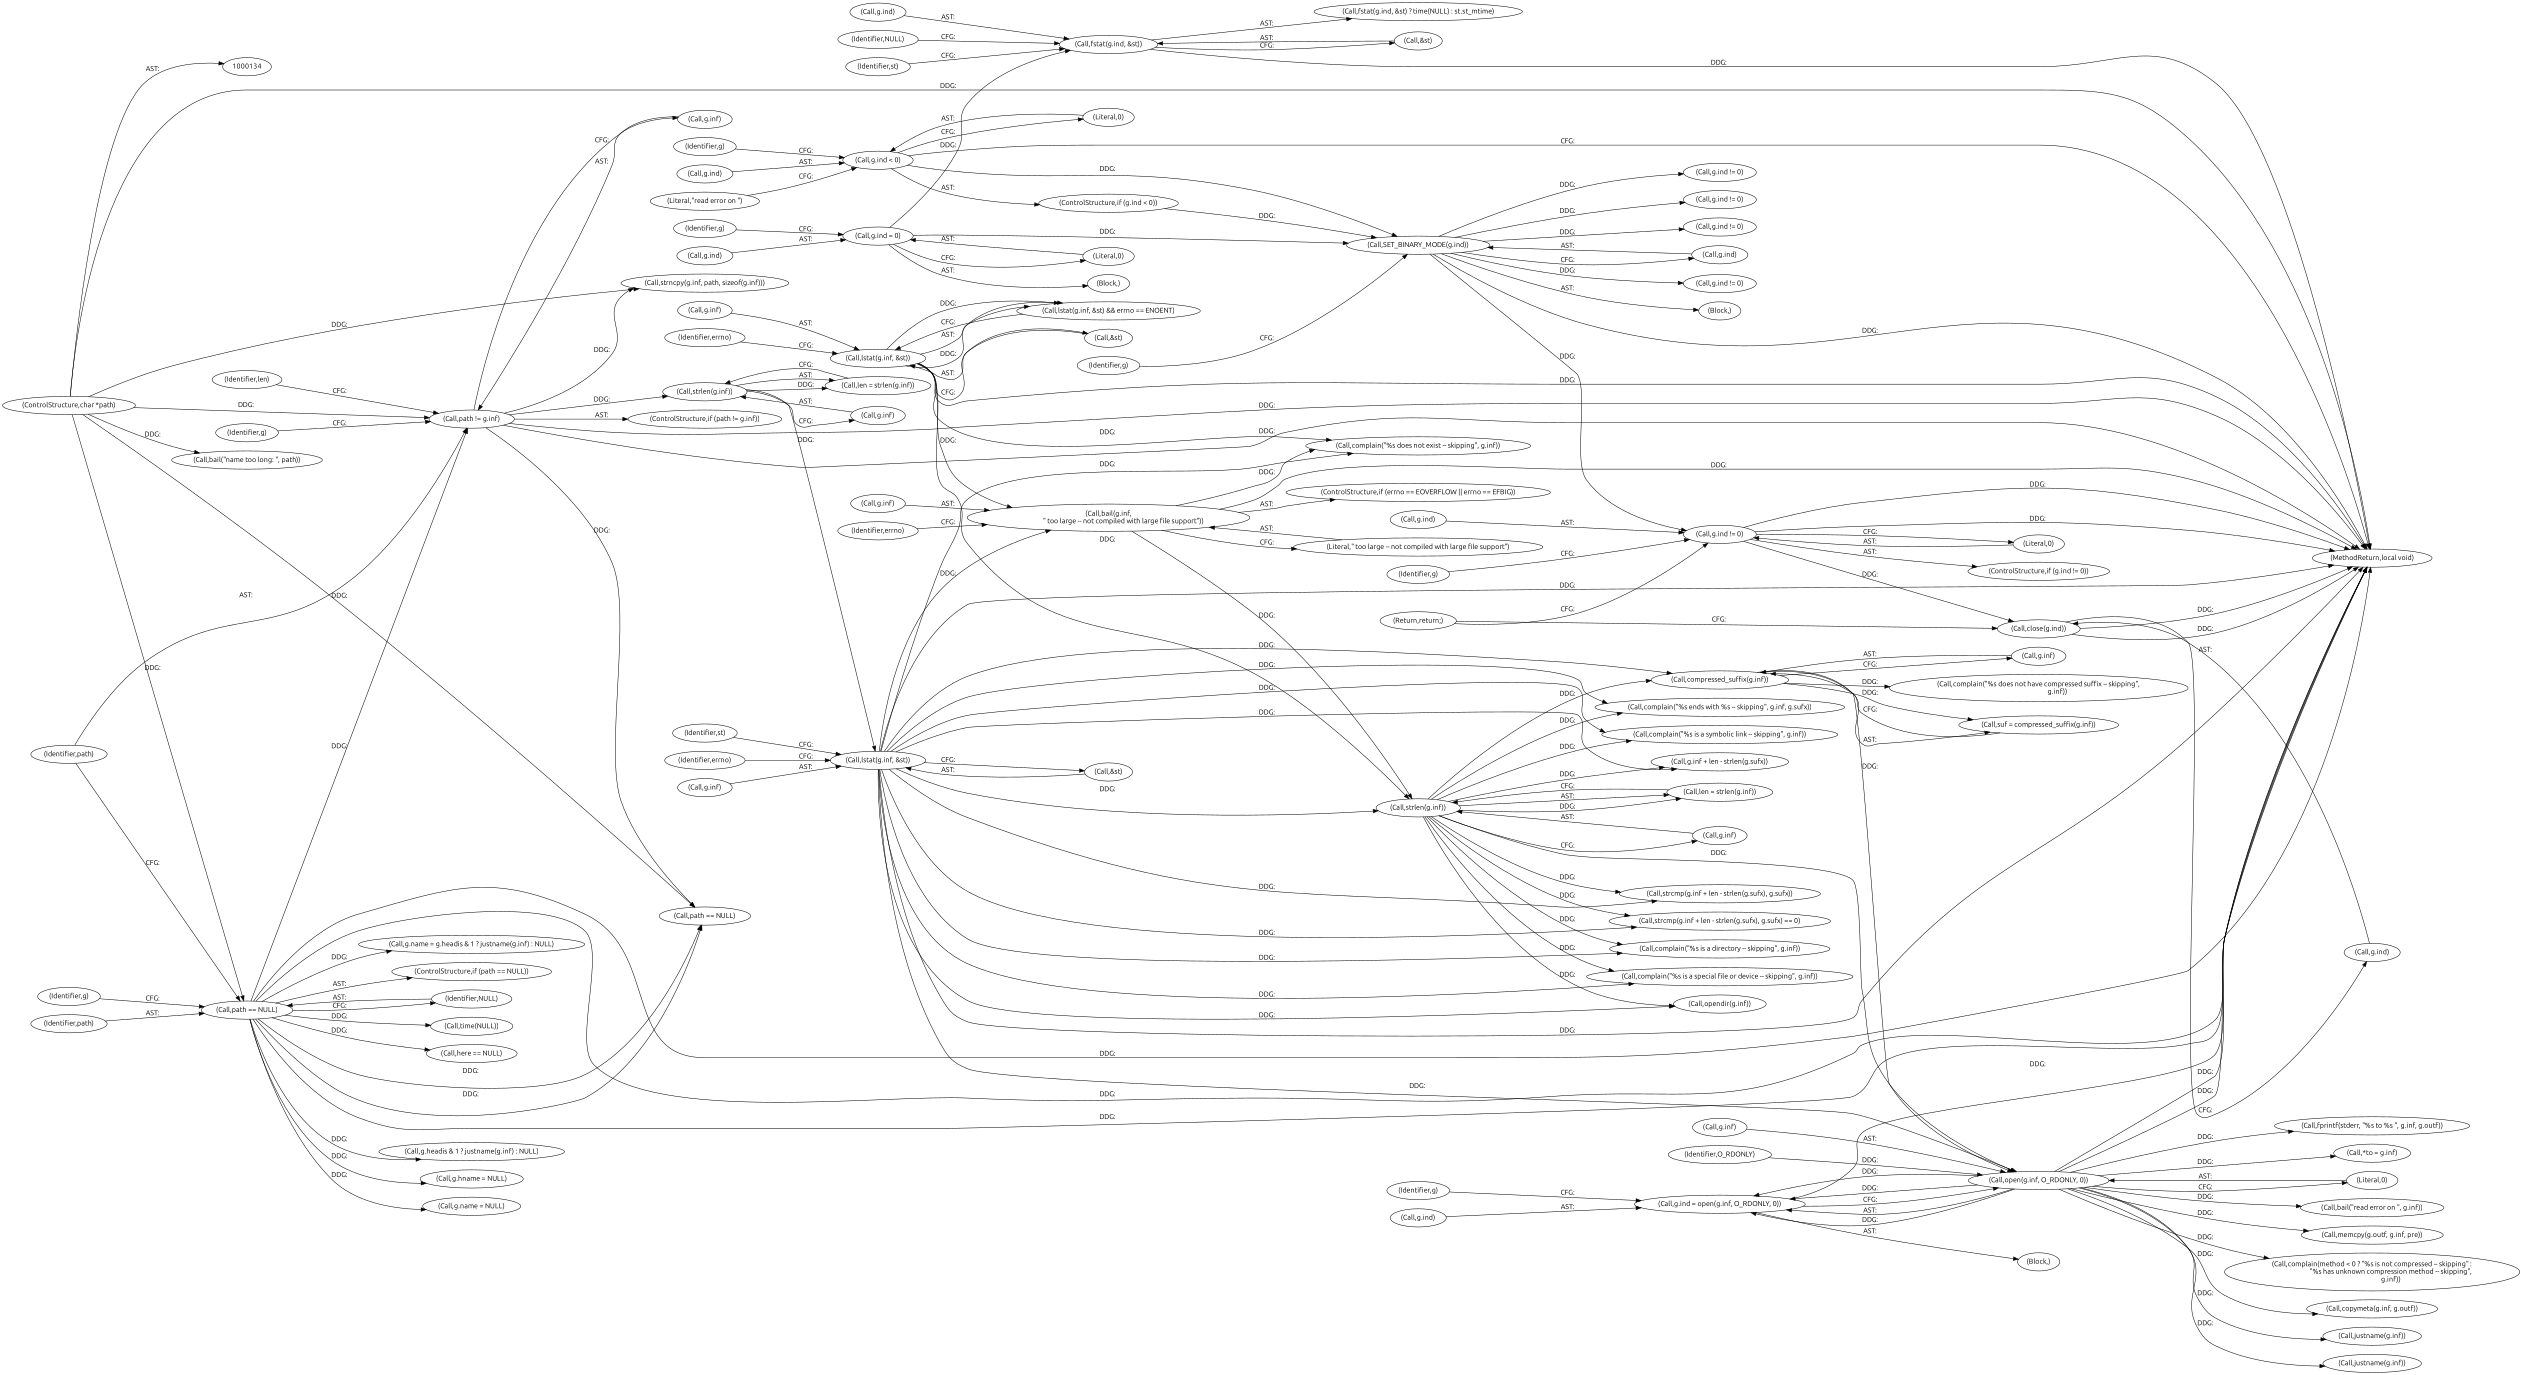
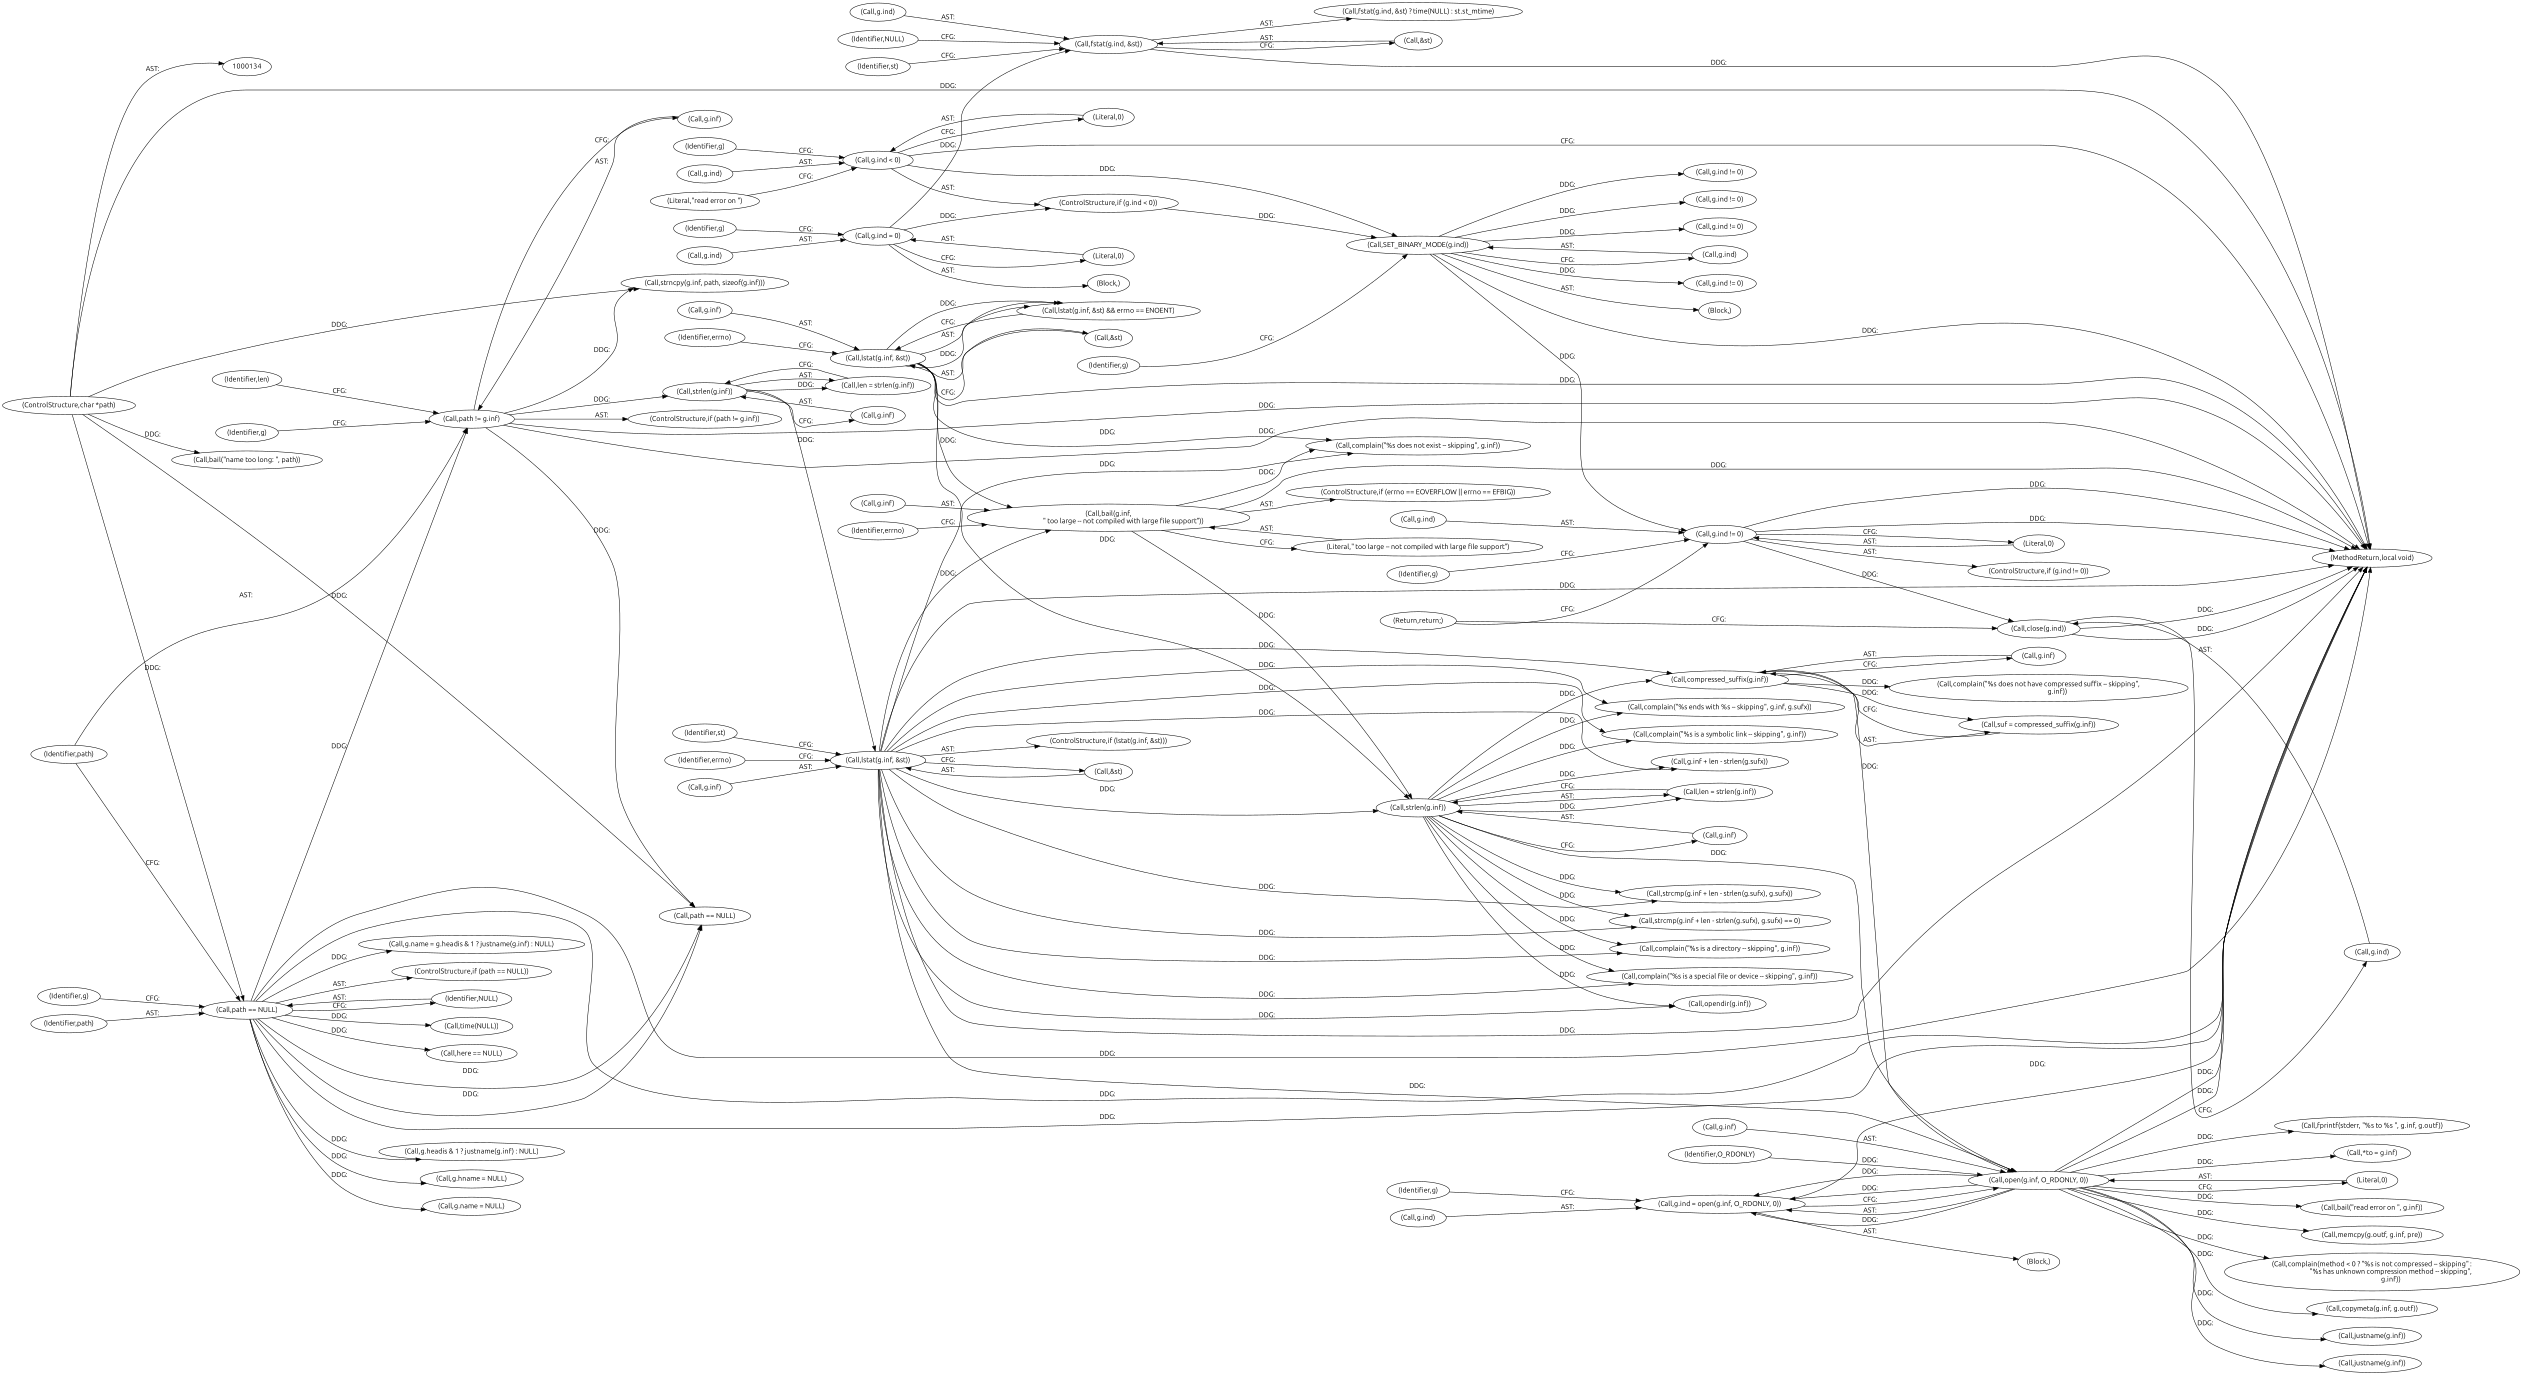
edge "(Call,g.ind = 0)" -> "(Call,SET_BINARY_MODE(g.ind))": now "(Call,g.ind = 0)" -> "(ControlStructure,if (g.ind < 0))"
edge "(ControlStructure,char *path)" -> "(Call,path != g.inf)": removed, label "DDG:"
node "(ControlStructure,if (lstat(g.inf, &st)))": added
